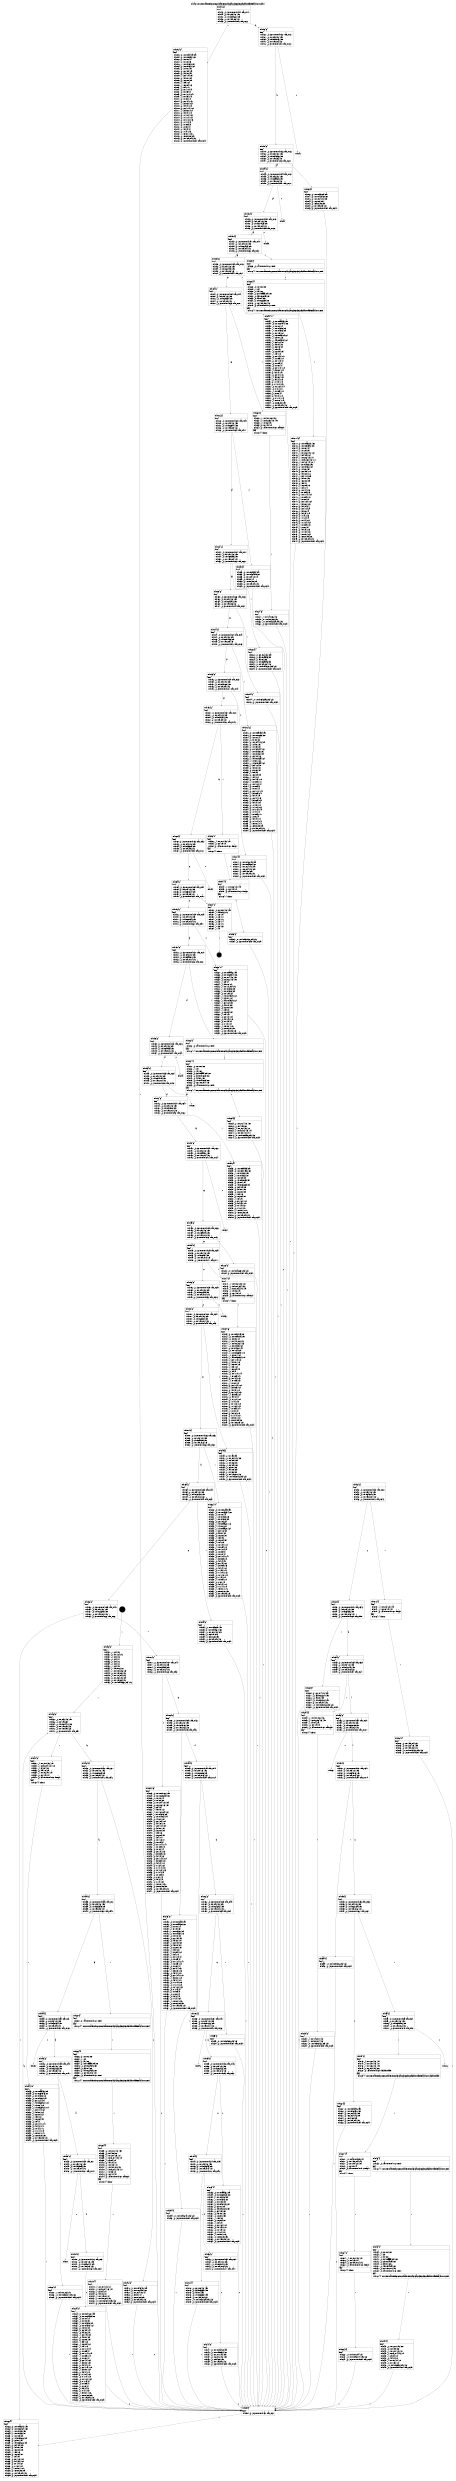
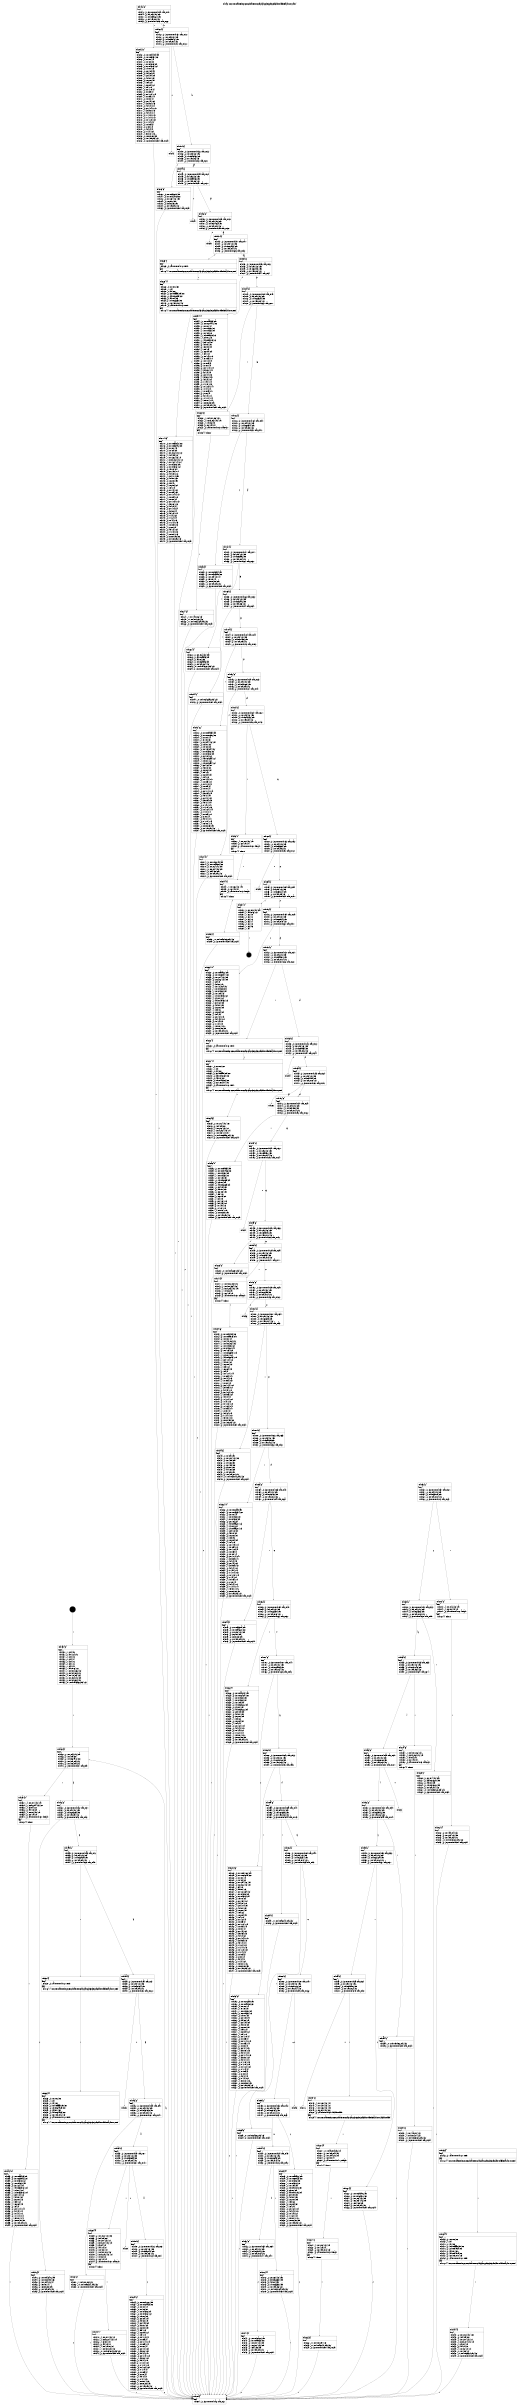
edge "0x4023c5 [40]" -> "0x4023ed [49]": now "0x401af2 [28]" -> "0x4023ed [49]"
edge "0x402e0d [5]" -> "0x402688 [91]": reversed
